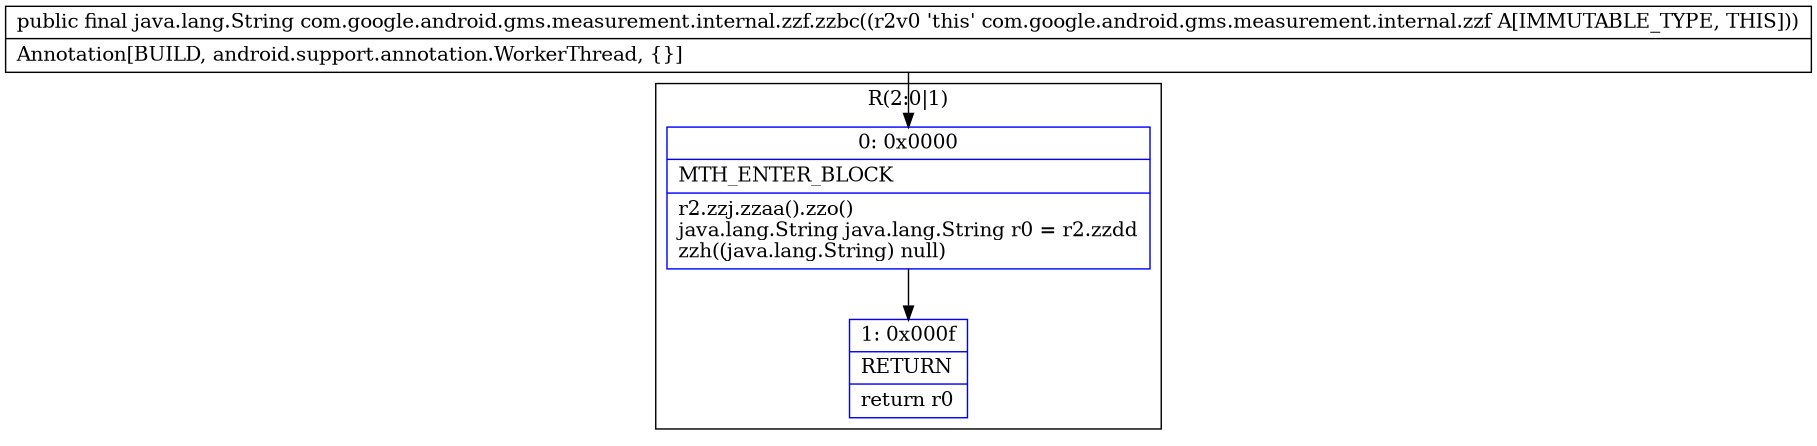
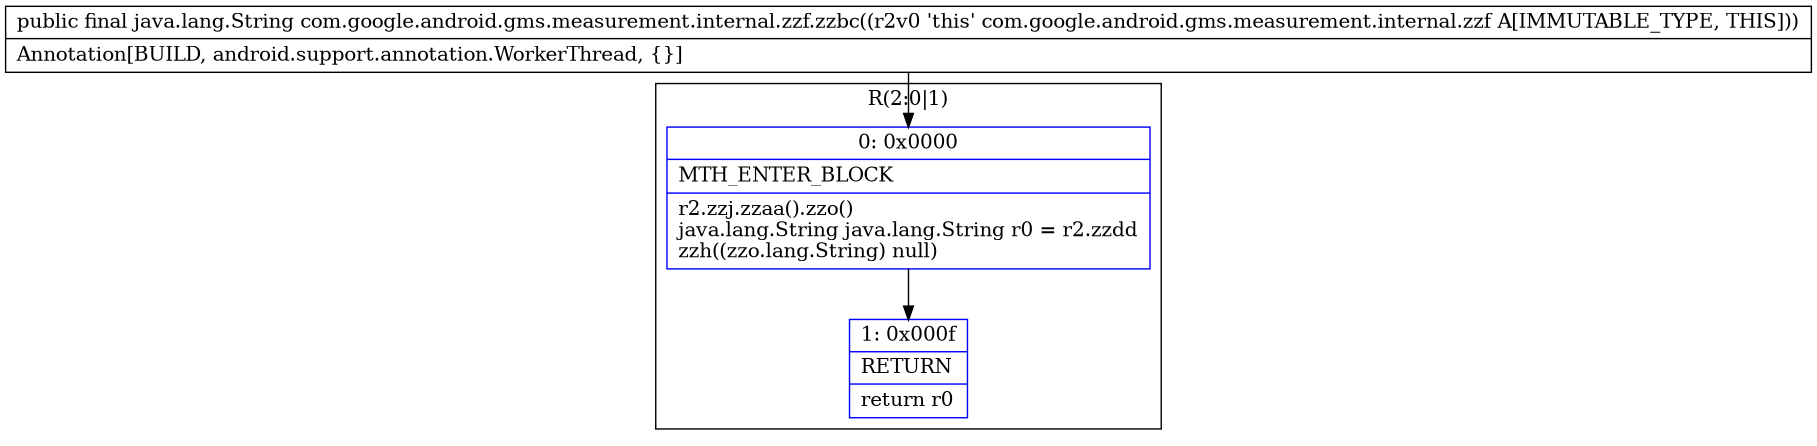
node "0: 0x0000": text "zzh((java.lang.String) null)" -> "zzh((zzo.lang.String) null)"
